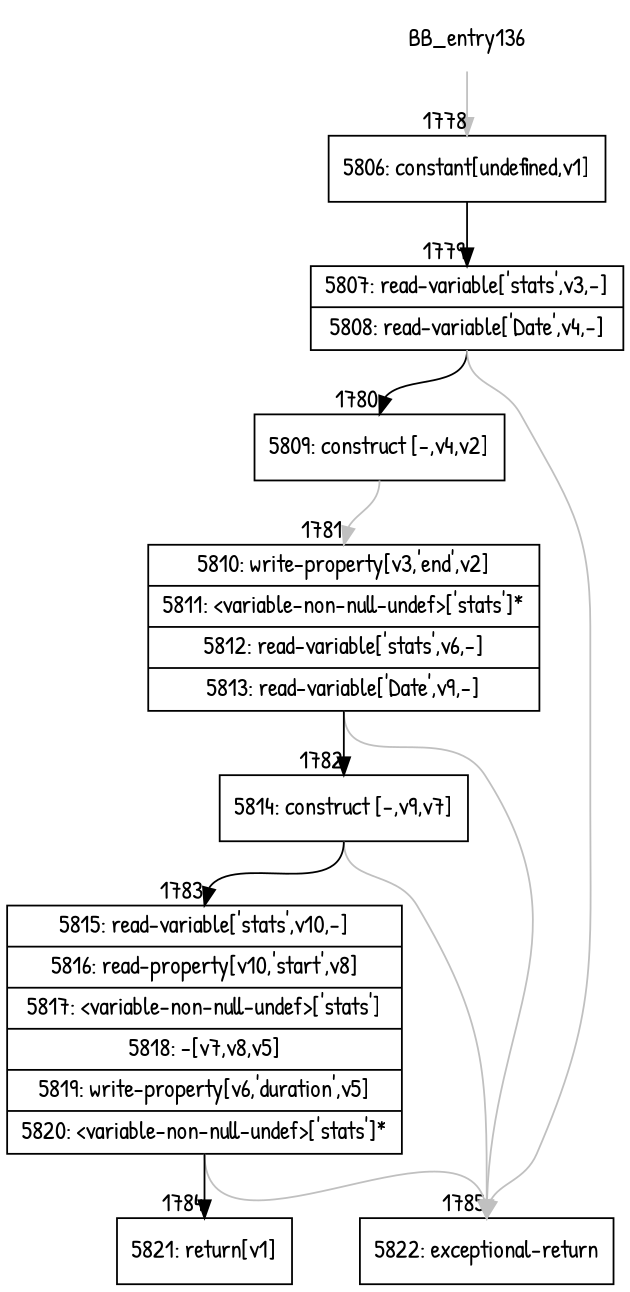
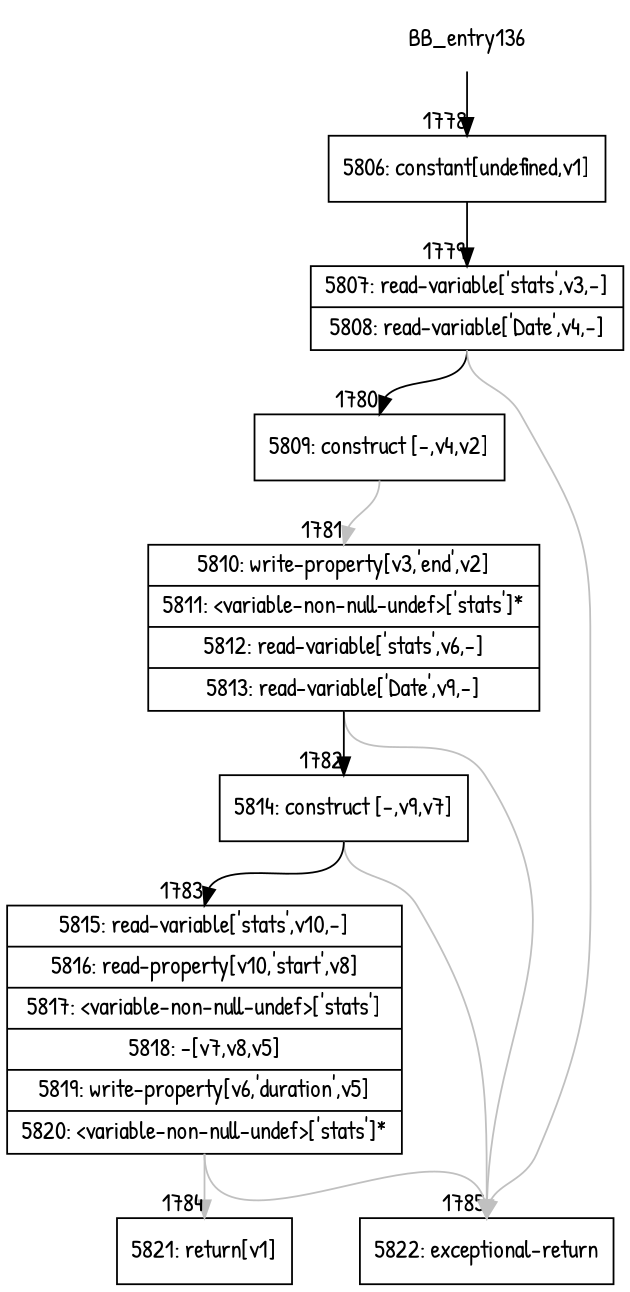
edge "BB_entry136" -> "5806: constant[undefined,v1]": color gray -> black
edge "5815: read-variable['stats',v10,-]" -> "5821: return[v1]": color black -> gray
